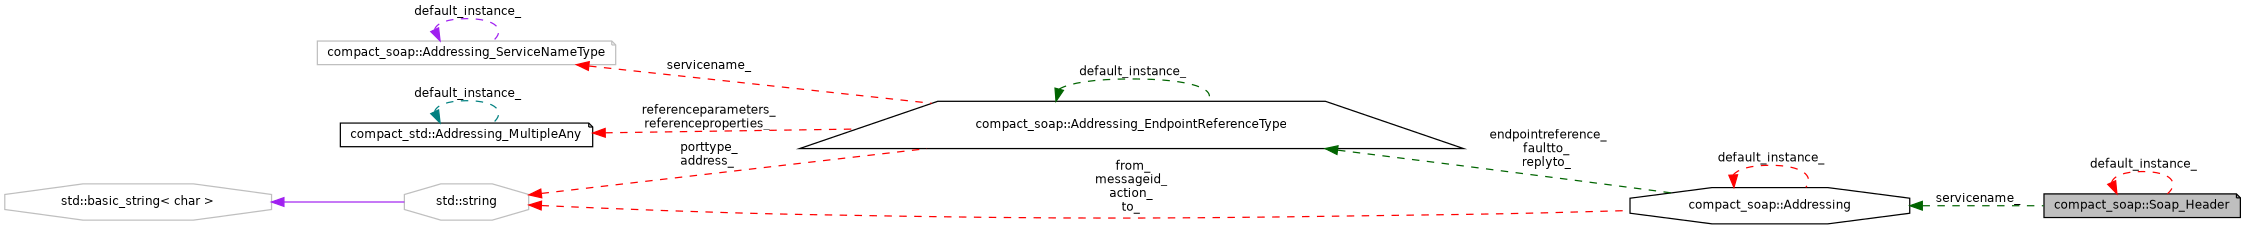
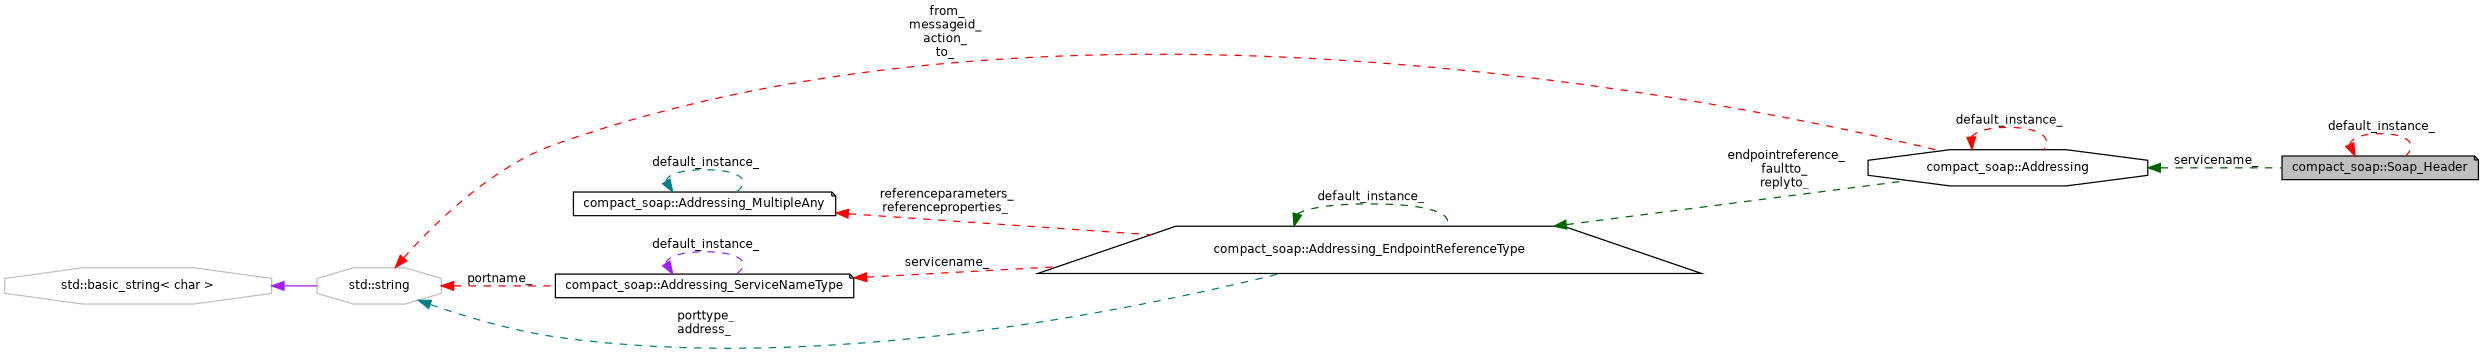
node "compact_soap::Addressing_ServiceNameType": color grey75 -> black
node "compact_std::Addressing_MultipleAny": label "compact_std::Addressing_MultipleAny" -> "compact_soap::Addressing_MultipleAny"
edge "compact_soap::Addressing_EndpointReferenceType" -> "std::string": color red -> teal
edge "compact_soap::Addressing_ServiceNameType" -> "std::string": added, label "portname_"
